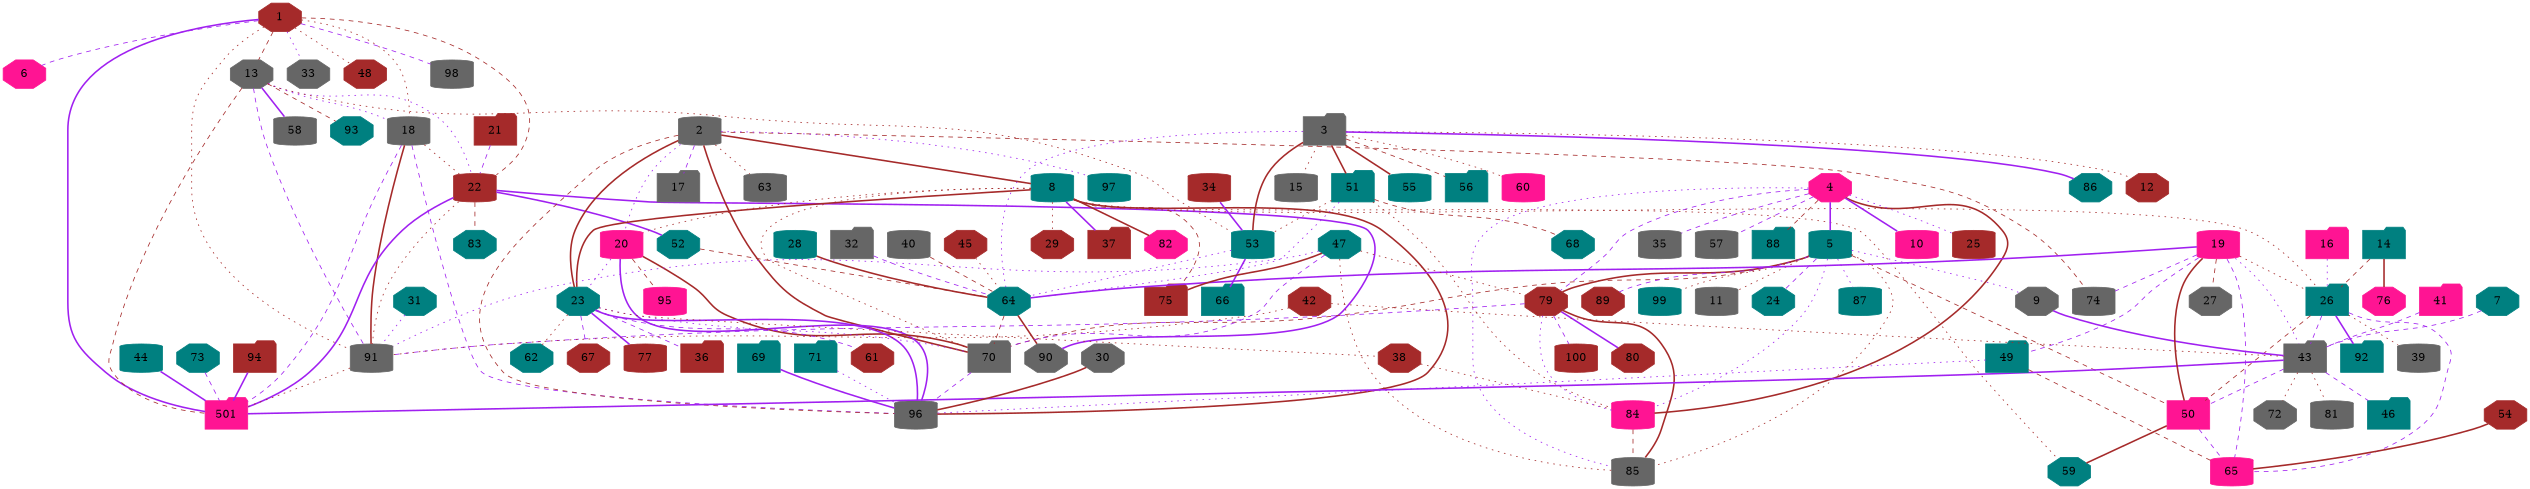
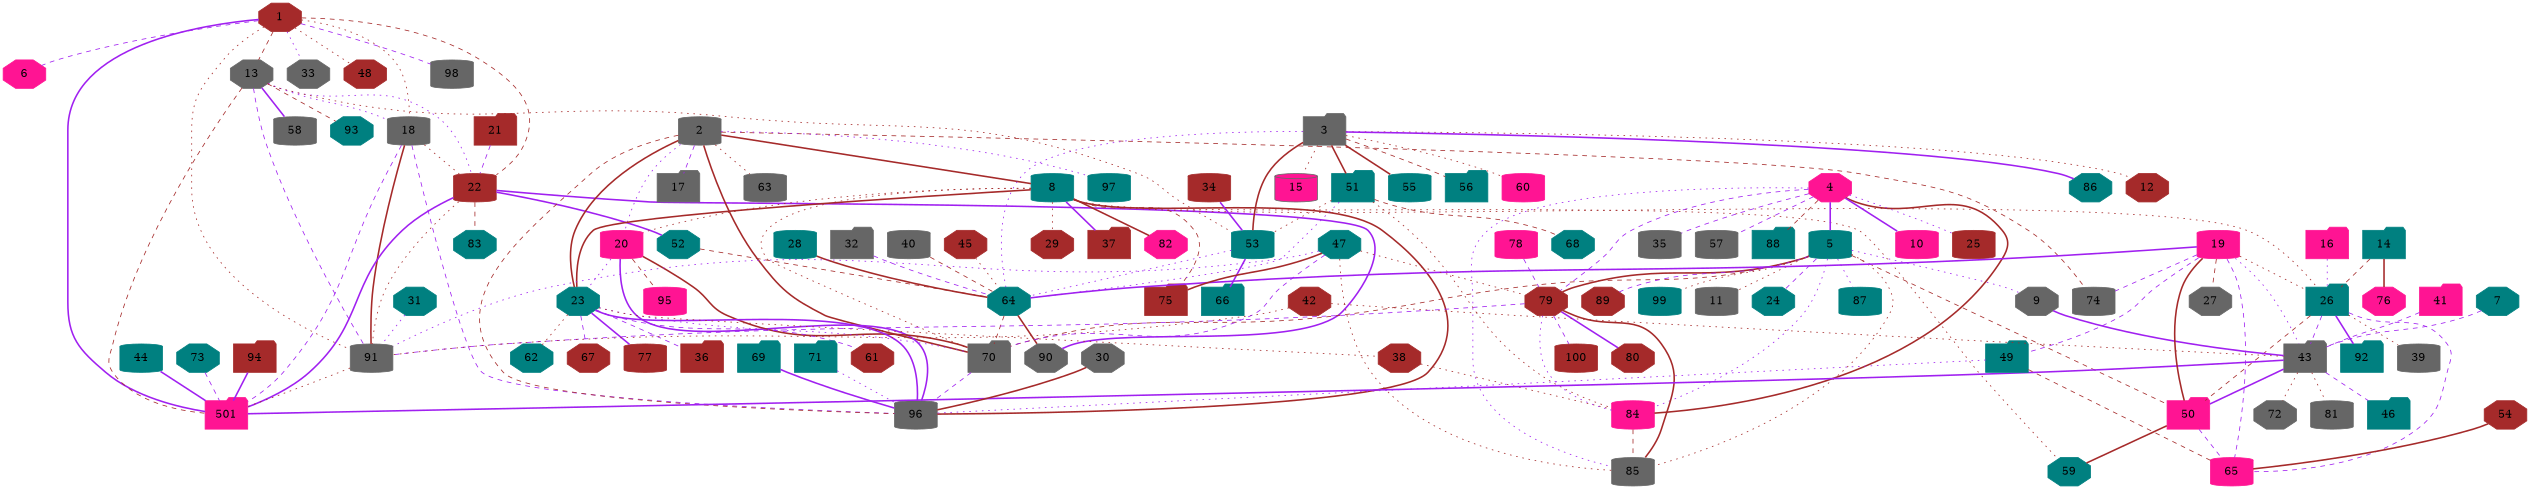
node "15": fillcolor gray40 -> deeppink
node "78": added
edge "43" -- "50": style dashed -> bold
